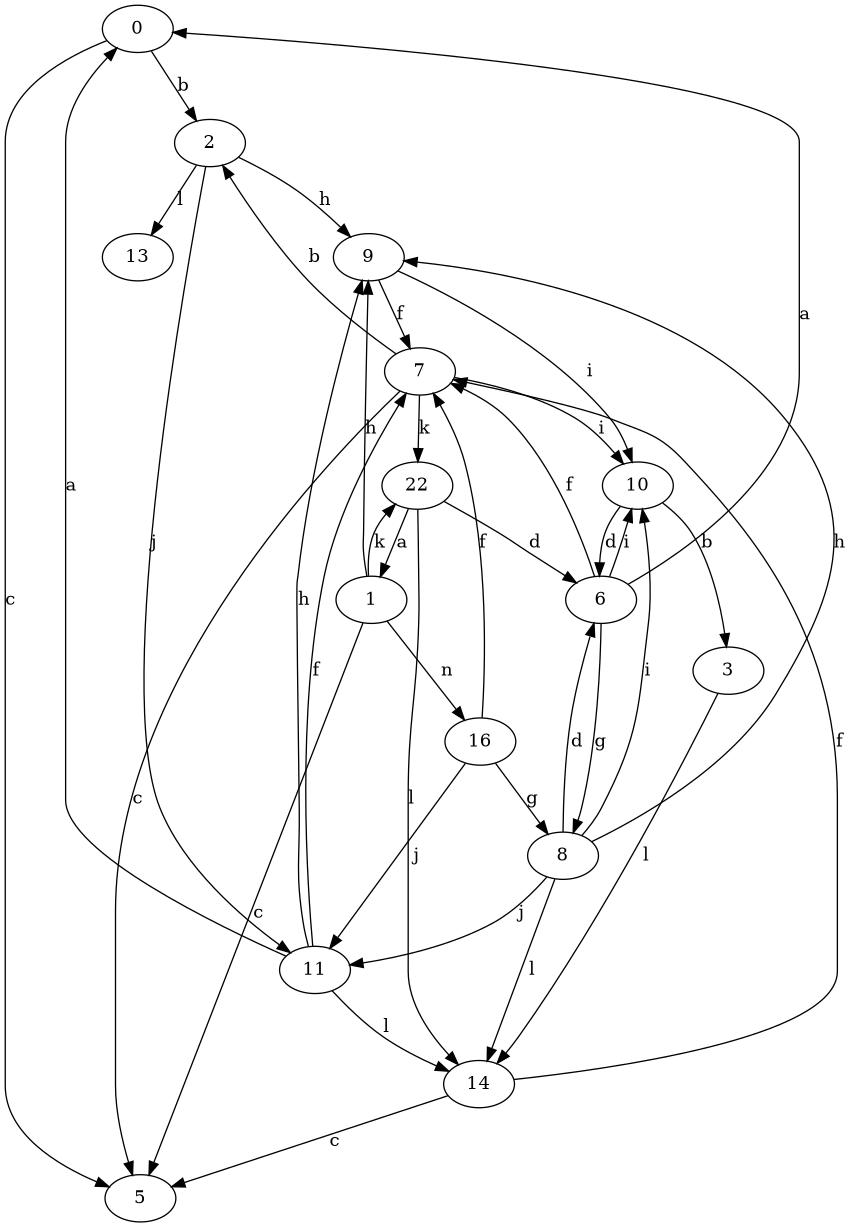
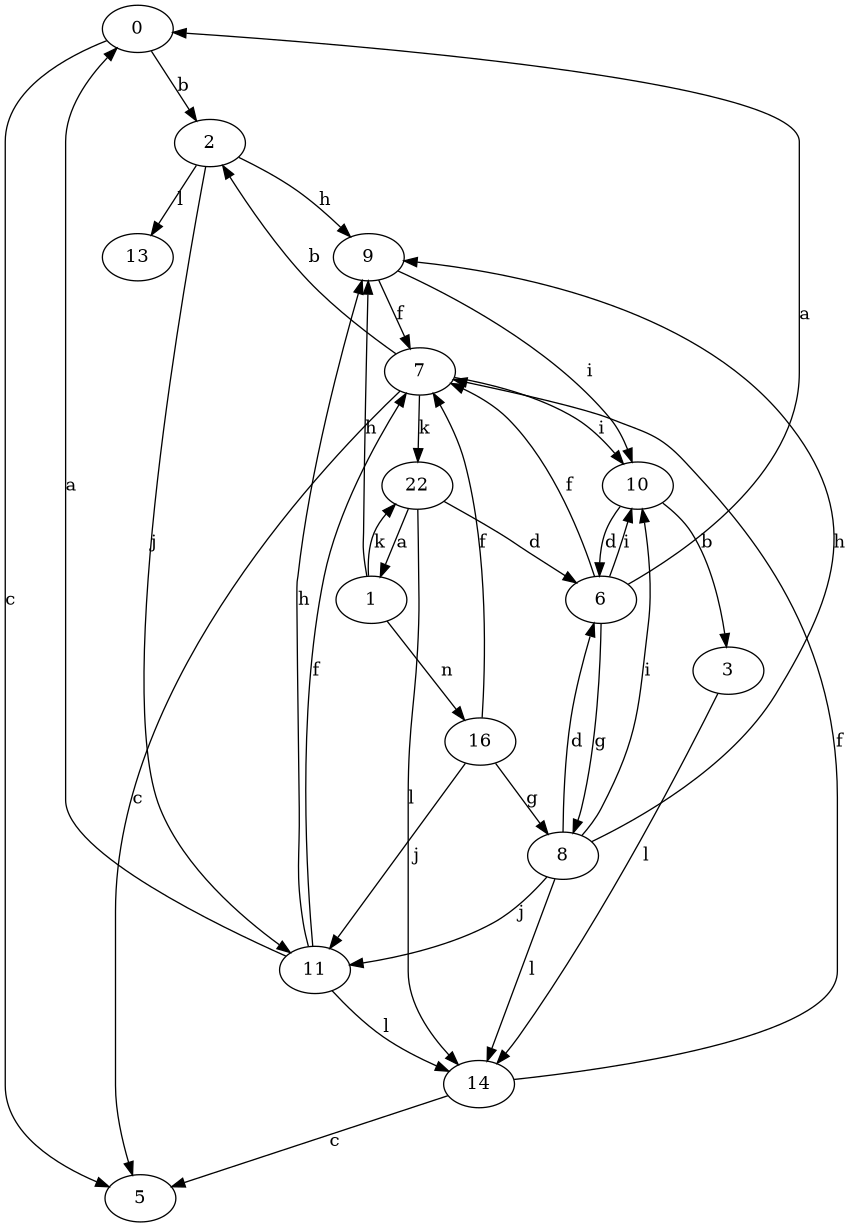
edge "1" -> "5": removed, label "c"
